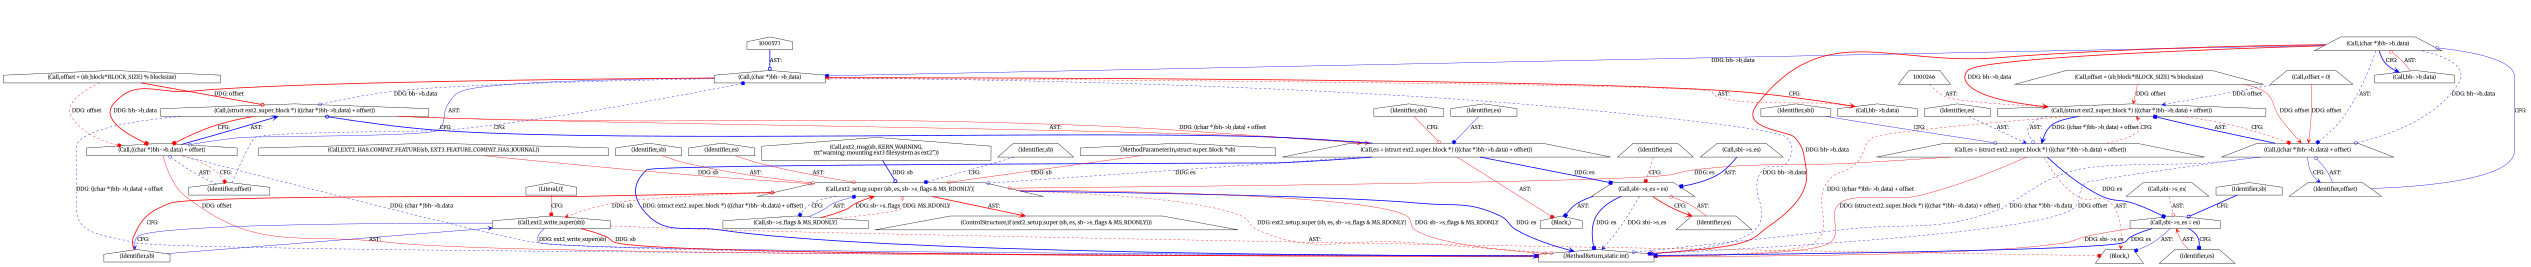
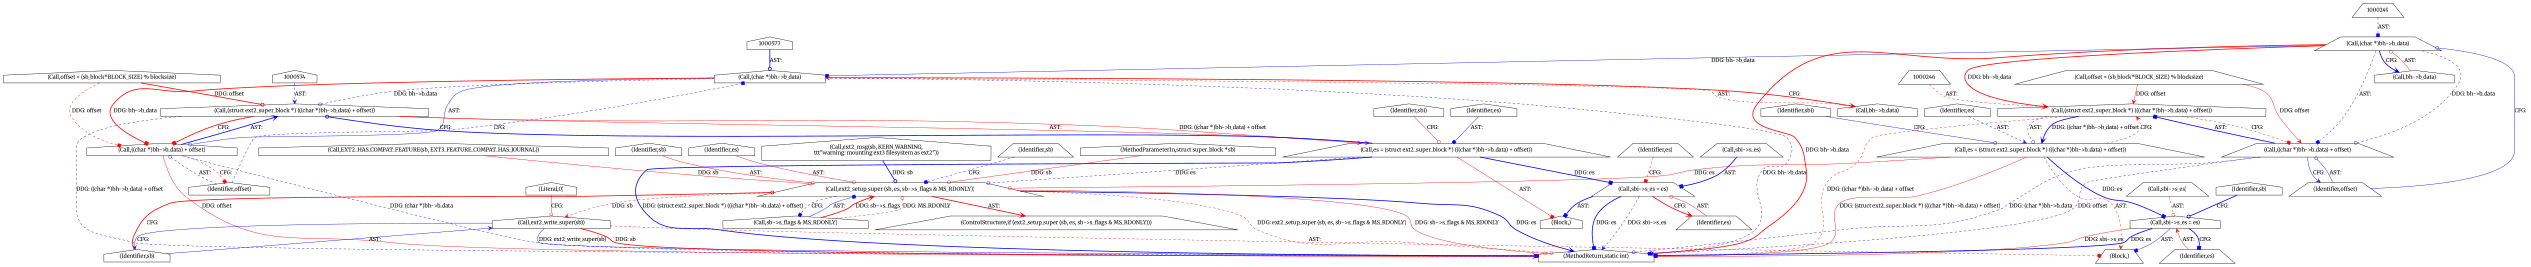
node "1000249": added
node "1000574": added
node "(Call,offset = 0)": removed
edge "(Literal,0)" -> "(Call,ext2_write_super(sb))": arrowhead box -> odot
